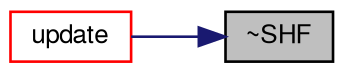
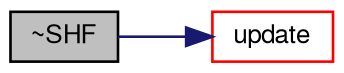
edge "update" -> "~SHF": reversed
